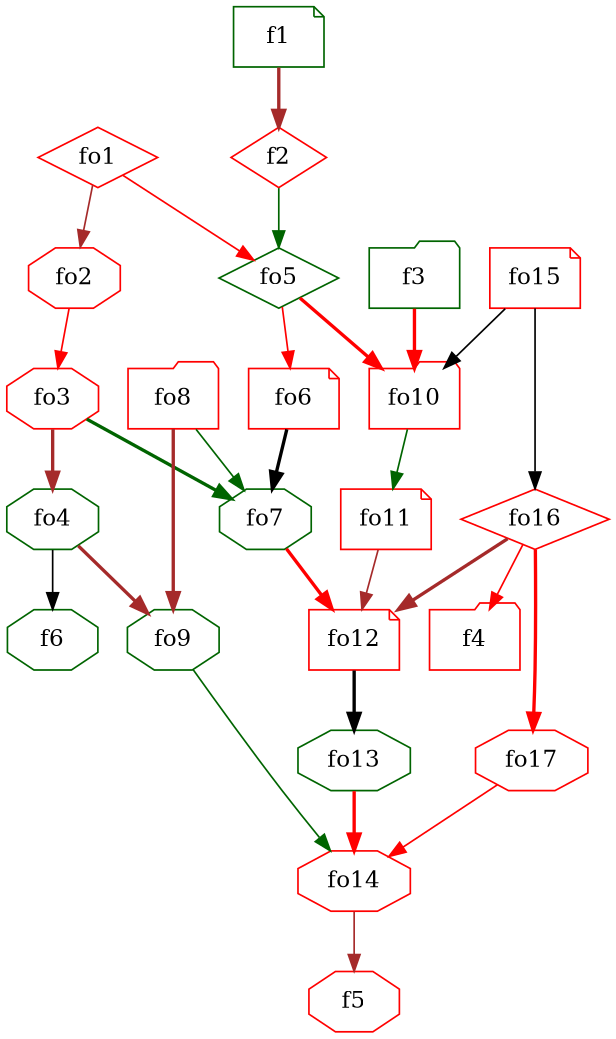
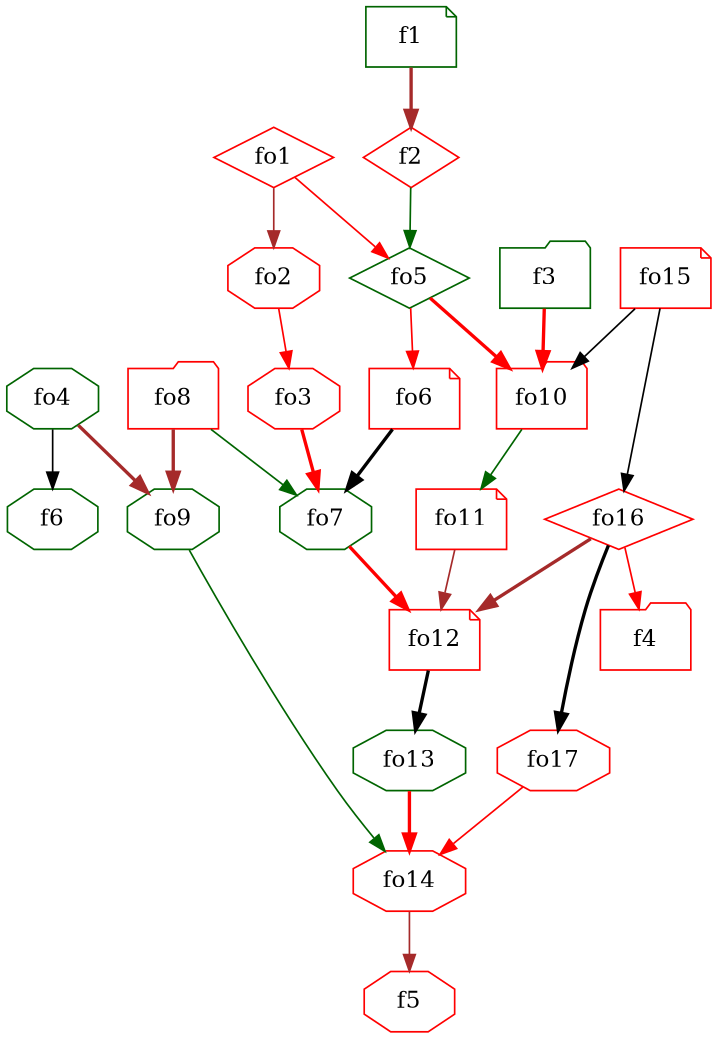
edge "fo3" -> "fo4": removed
edge "fo3" -> "fo7": color darkgreen -> red
edge "fo16" -> "fo17": color red -> black
